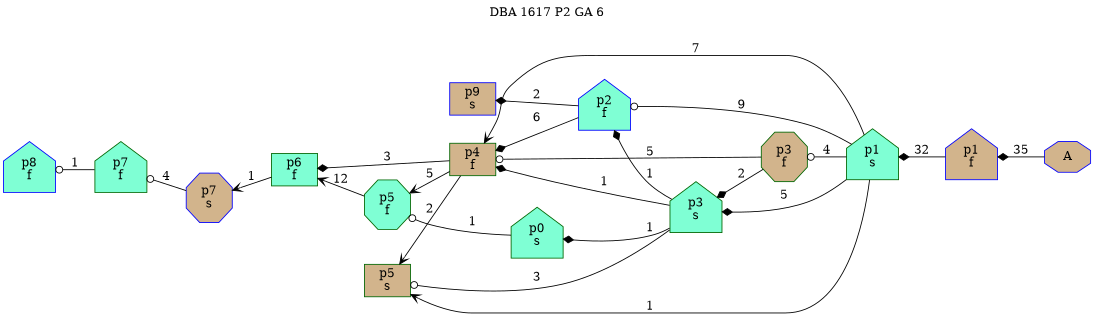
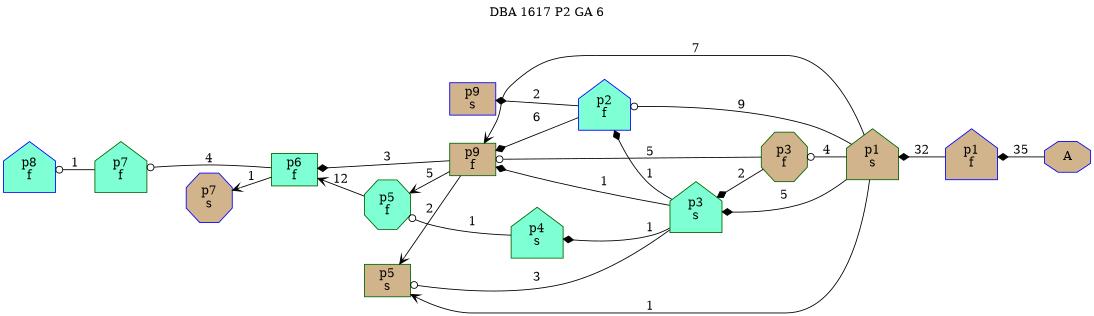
node "p1 s": fillcolor aquamarine -> tan
node "p4 f": label "p4 f" -> "p9 f"
edge "p7 s" -> "p7 f": now "p6 f" -> "p7 f"
node "p0 s": label "p0 s" -> "p4 s"
